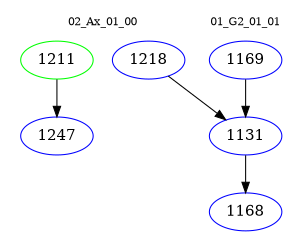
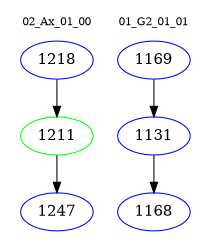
edge "1218" -> "1131": now "1218" -> "1211"
